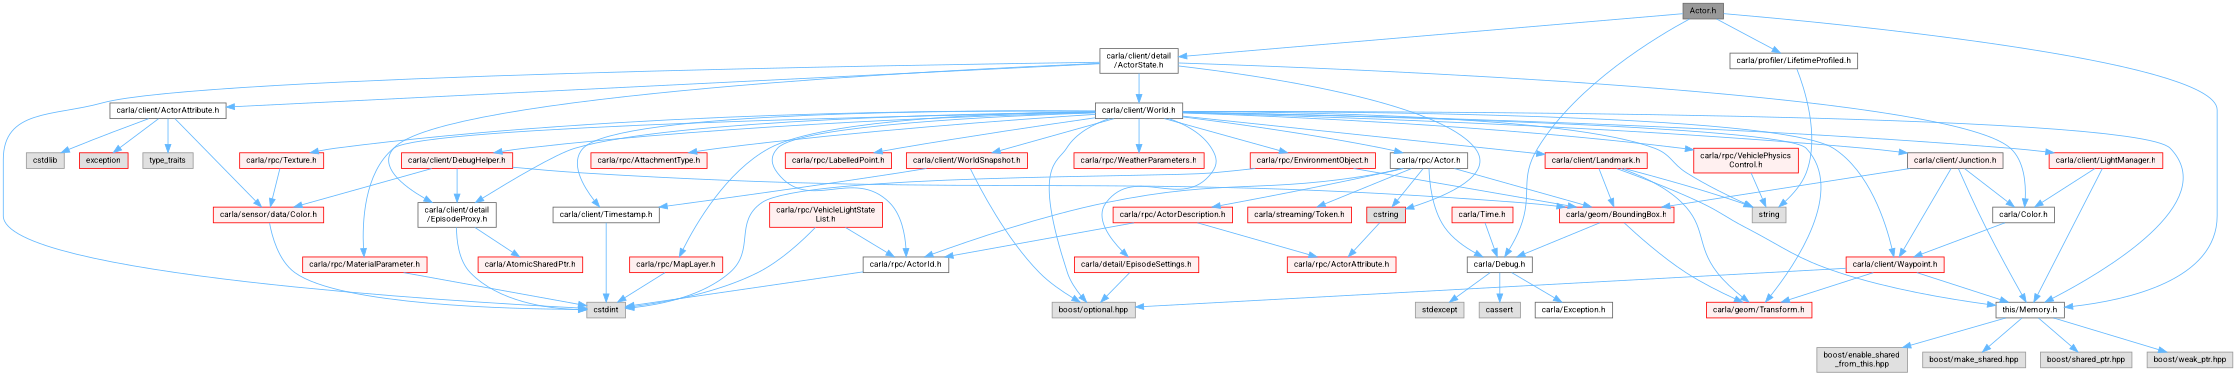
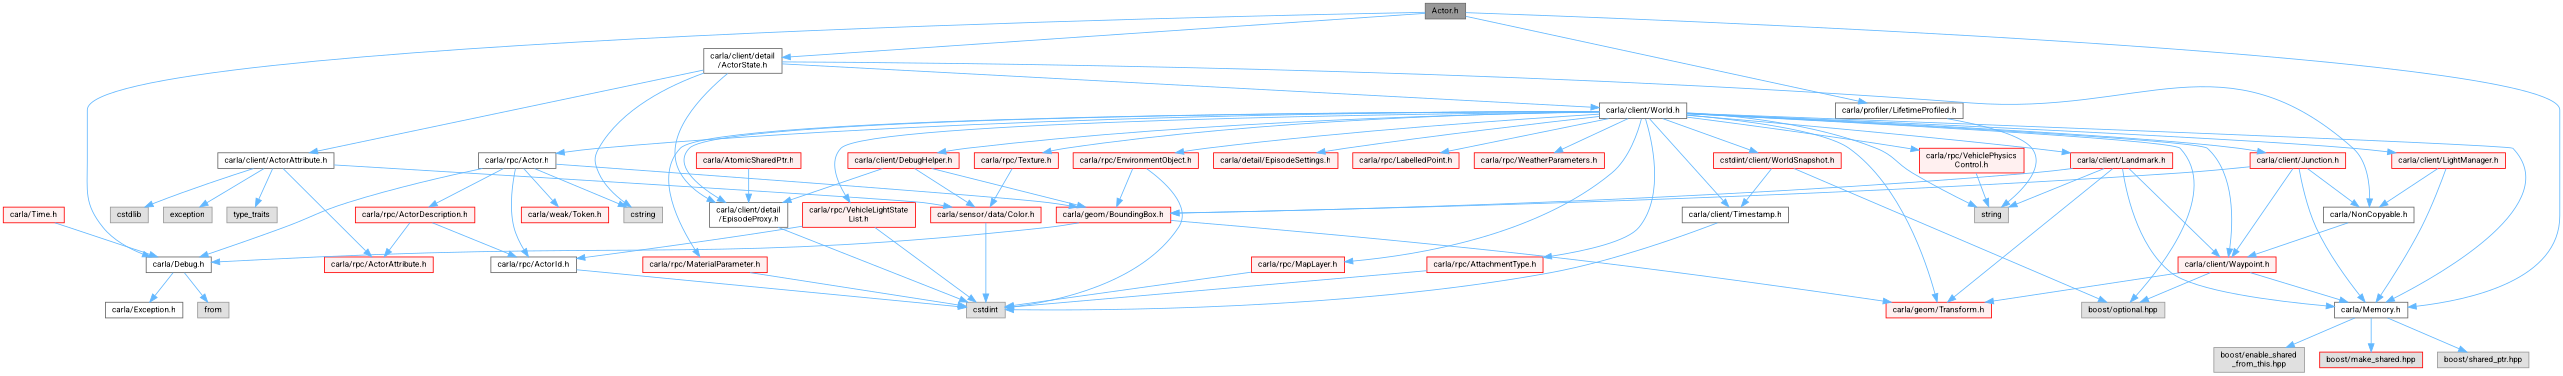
edge "carla/client/detail /ActorState.h" -> "cstdint": now "carla/rpc/AttachmentType.h" -> "cstdint"
node "exception": color red -> grey60
node "carla/client/WorldSnapshot.h": label "carla/client/WorldSnapshot.h" -> "cstdint/client/WorldSnapshot.h"
node "carla/client/Junction.h": color grey40 -> red
edge "carla/client/World.h" -> "carla/rpc/ActorId.h": now "carla/client/World.h" -> "carla/rpc/VehicleLightState List.h"
edge "carla/client/Landmark.h" -> "carla/client/Waypoint.h": added
node "carla/streaming/Token.h": label "carla/streaming/Token.h" -> "carla/weak/Token.h"
node "cstring": color red -> grey60
node "carla/Color.h": label "carla/Color.h" -> "carla/NonCopyable.h"
edge "cstring" -> "carla/rpc/ActorAttribute.h": now "carla/client/ActorAttribute.h" -> "carla/rpc/ActorAttribute.h"
edge "carla/client/detail /EpisodeProxy.h" -> "carla/AtomicSharedPtr.h": reversed
edge "carla/detail/EpisodeSettings.h" -> "boost/optional.hpp": removed
node "stdexcept": removed
node "cassert": label "cassert" -> "from"
node "this/Memory.h": label "this/Memory.h" -> "carla/Memory.h"
node "boost/make_shared.hpp": color grey60 -> red
node "boost/weak_ptr.hpp": removed
